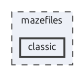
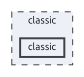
cluster "mazefiles": label "mazefiles" -> "classic"
